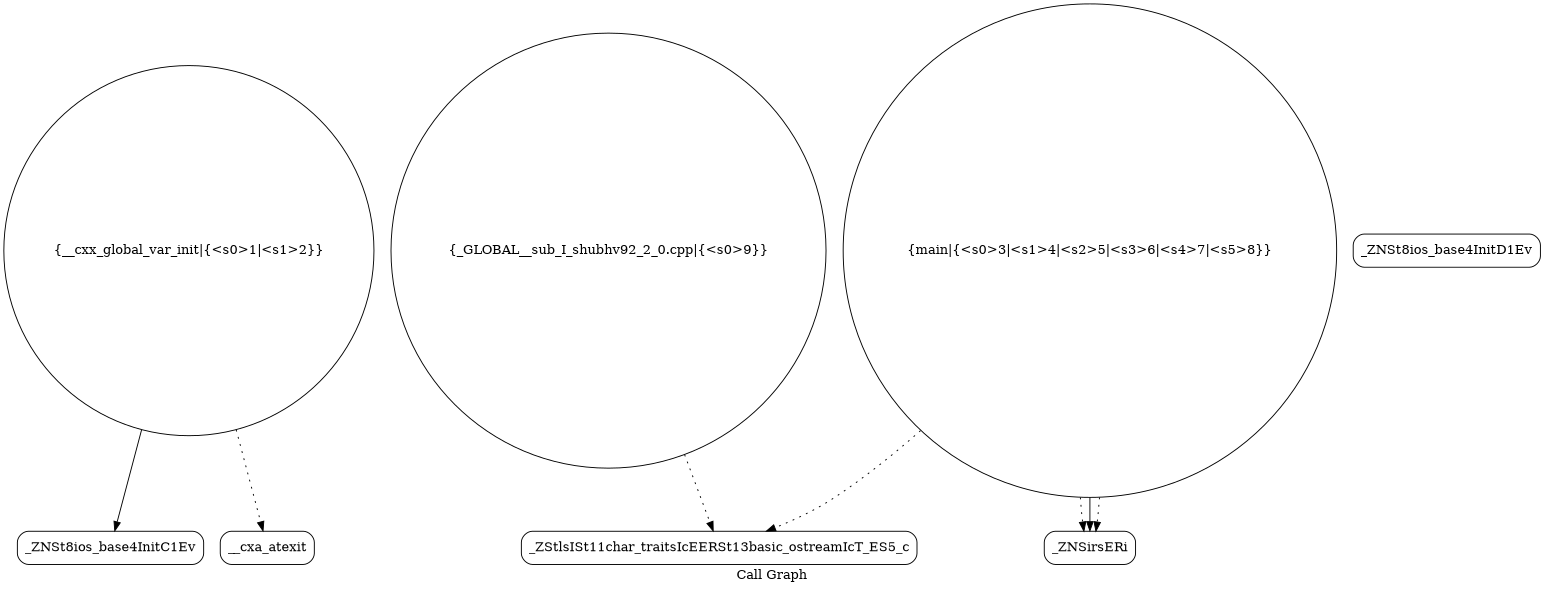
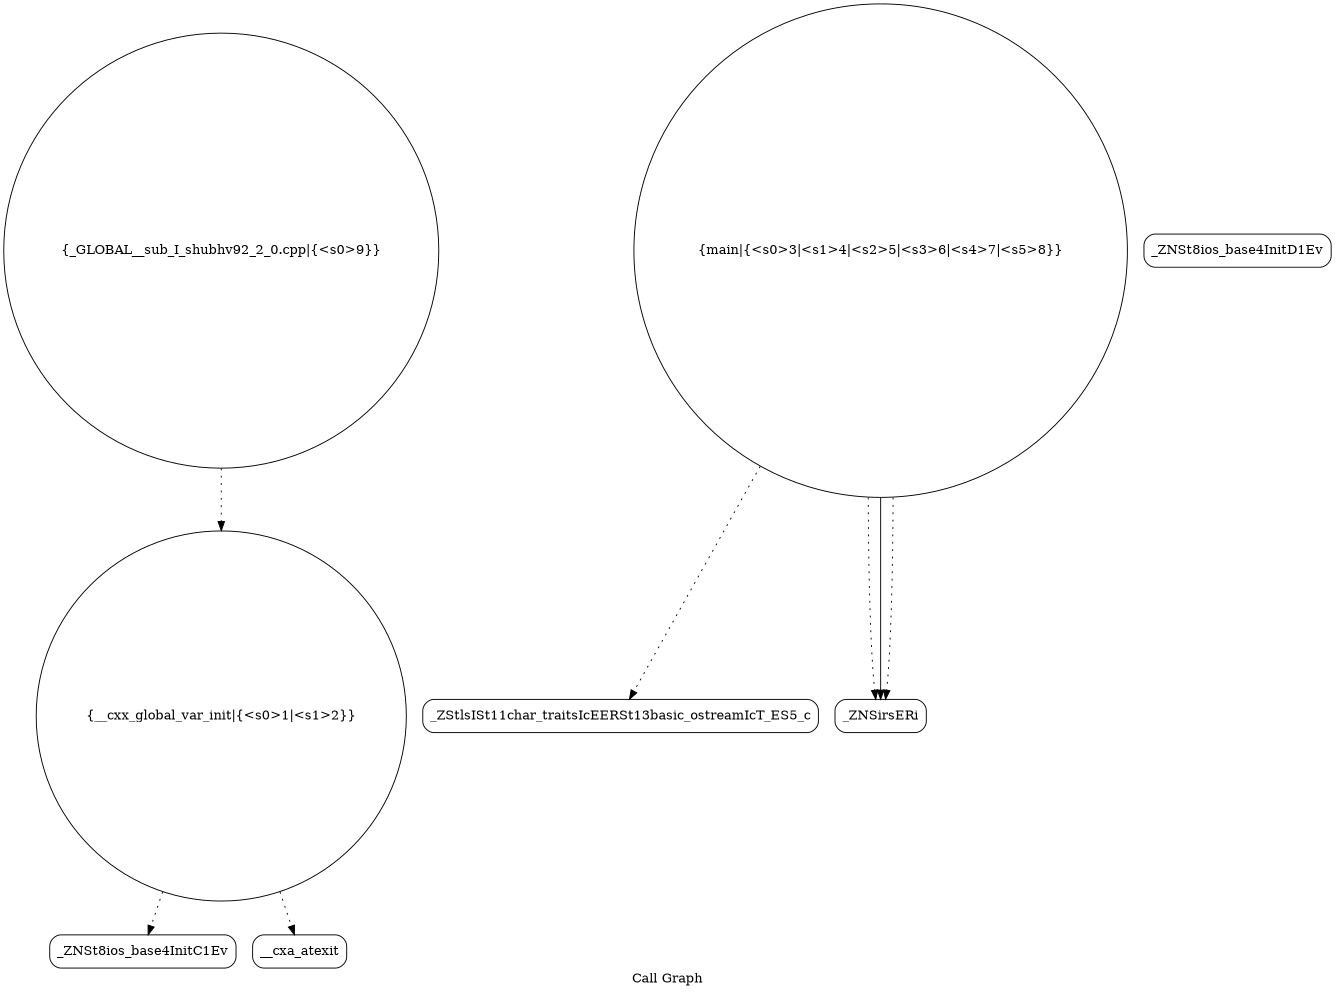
edge "{__cxx_global_var_init|{<s0>1|<s1>2}}" -> "_ZNSt8ios_base4InitC1Ev": style solid -> dotted
edge "{_GLOBAL__sub_I_shubhv92_2_0.cpp|{<s0>9}}" -> "_ZStlsISt11char_traitsIcEERSt13basic_ostreamIcT_ES5_c": now "{_GLOBAL__sub_I_shubhv92_2_0.cpp|{<s0>9}}" -> "{__cxx_global_var_init|{<s0>1|<s1>2}}"
